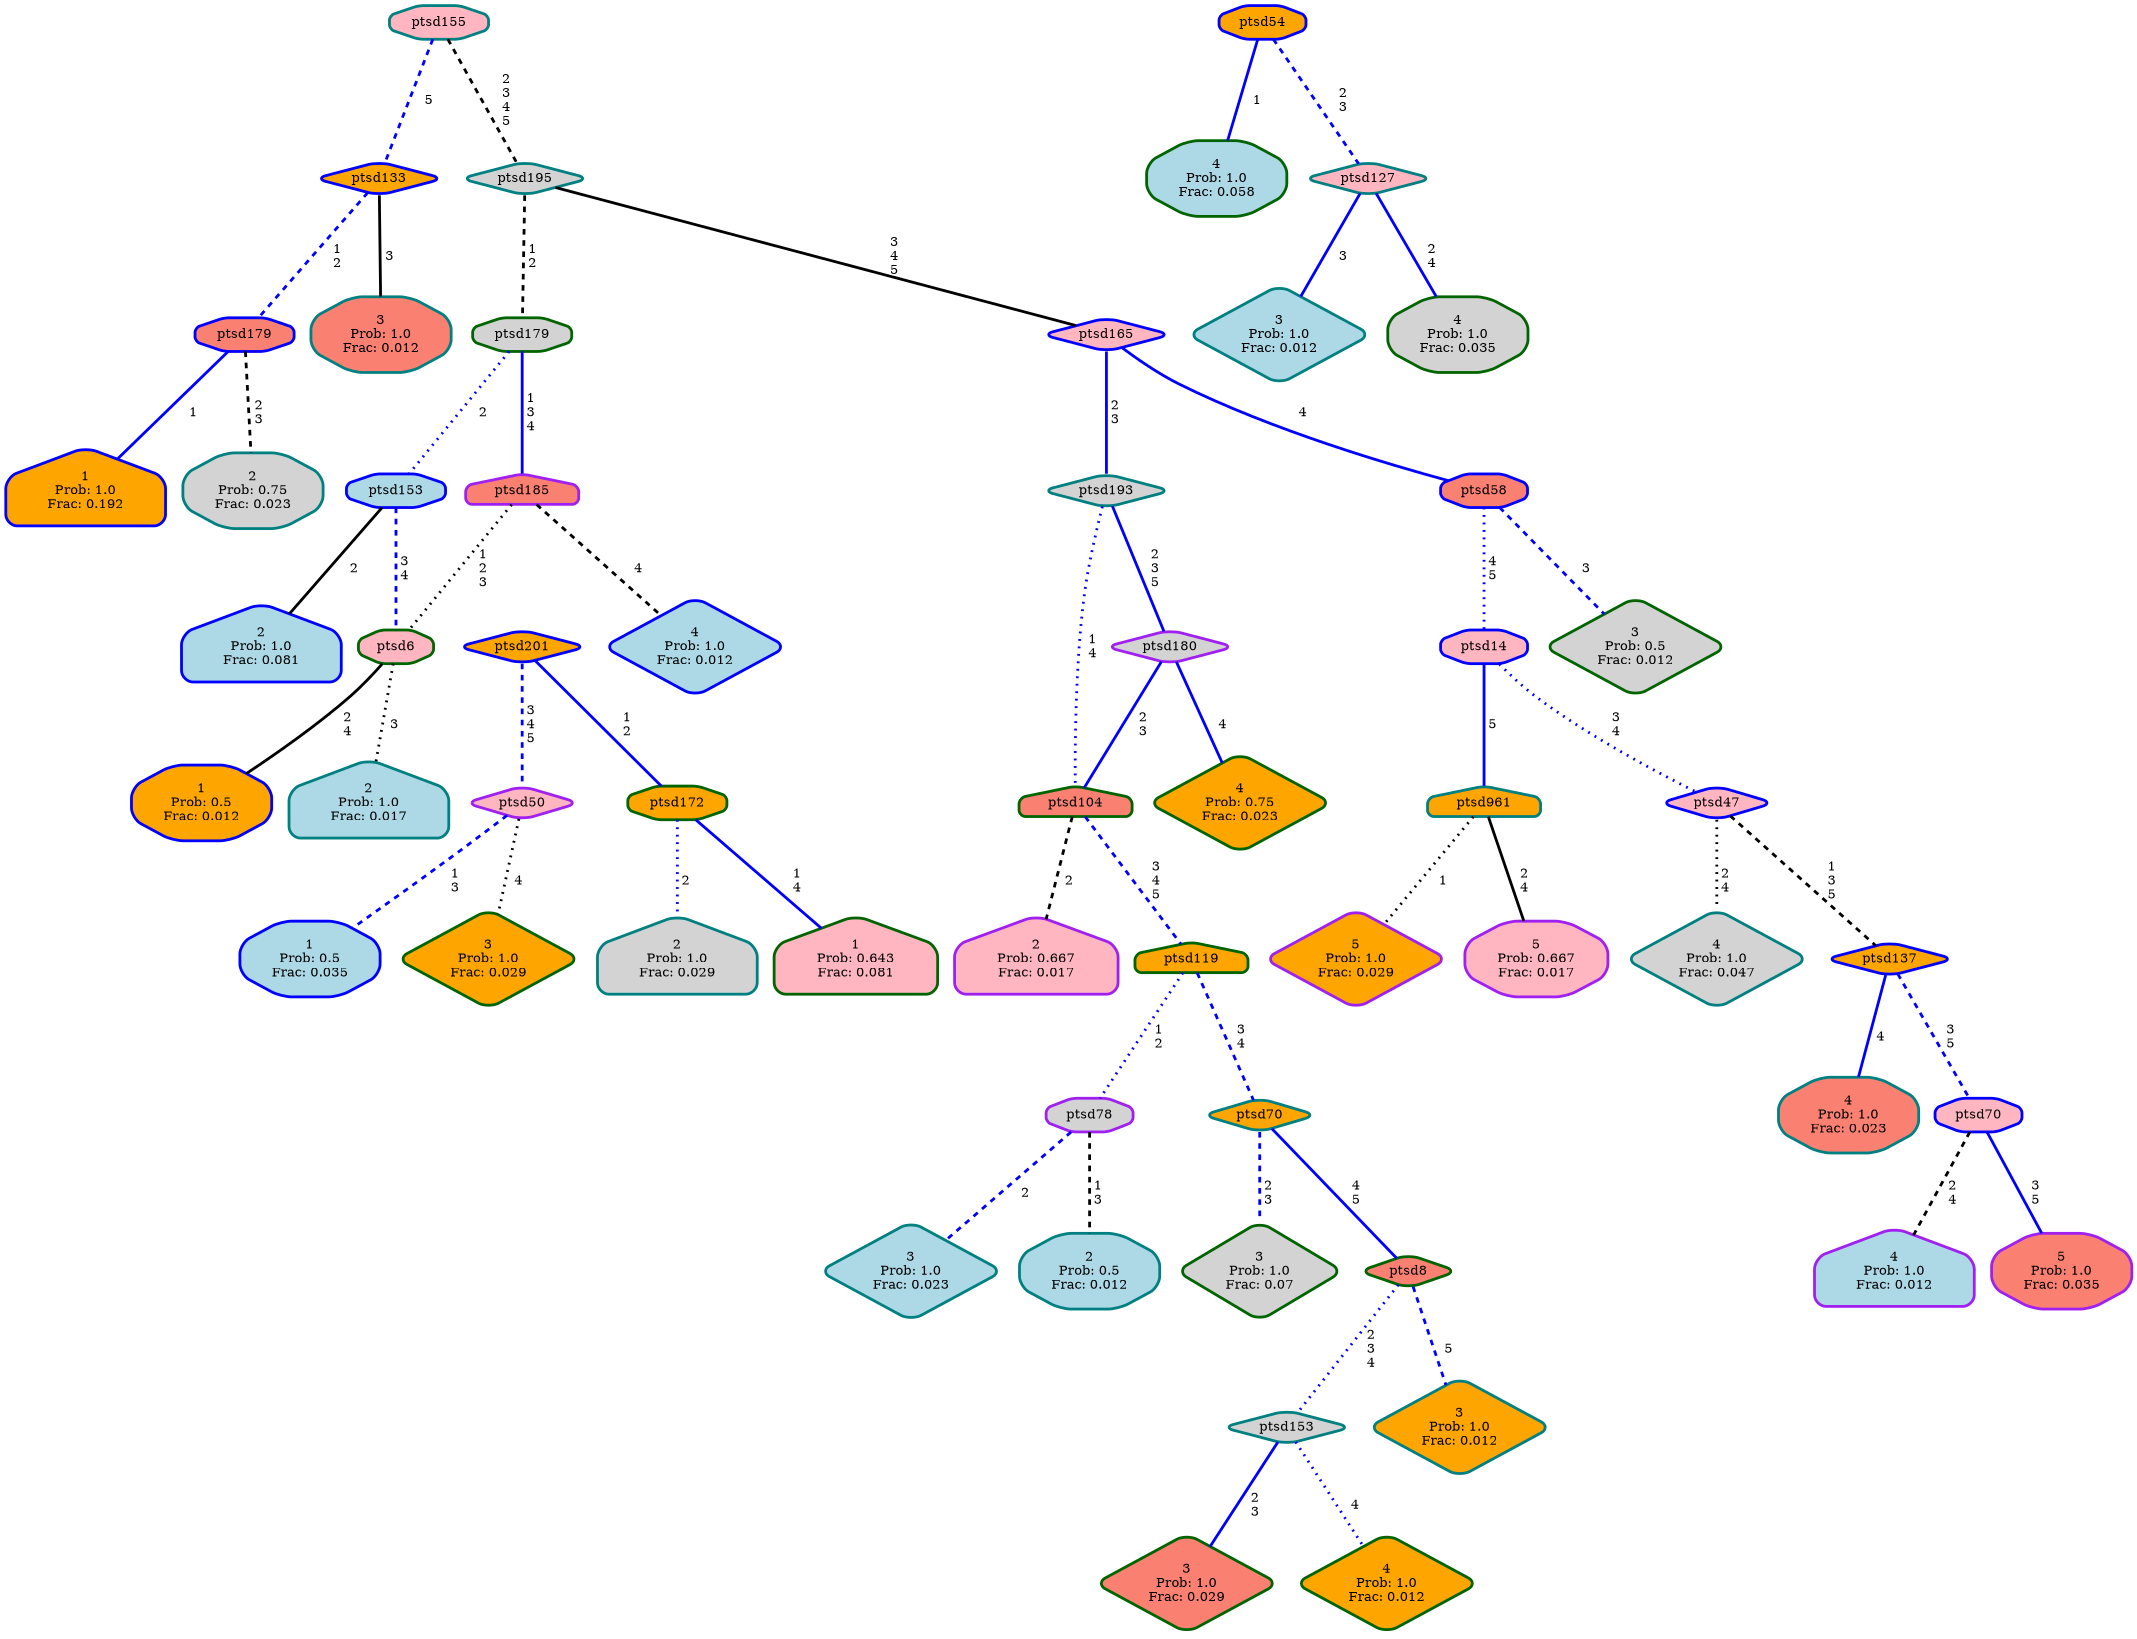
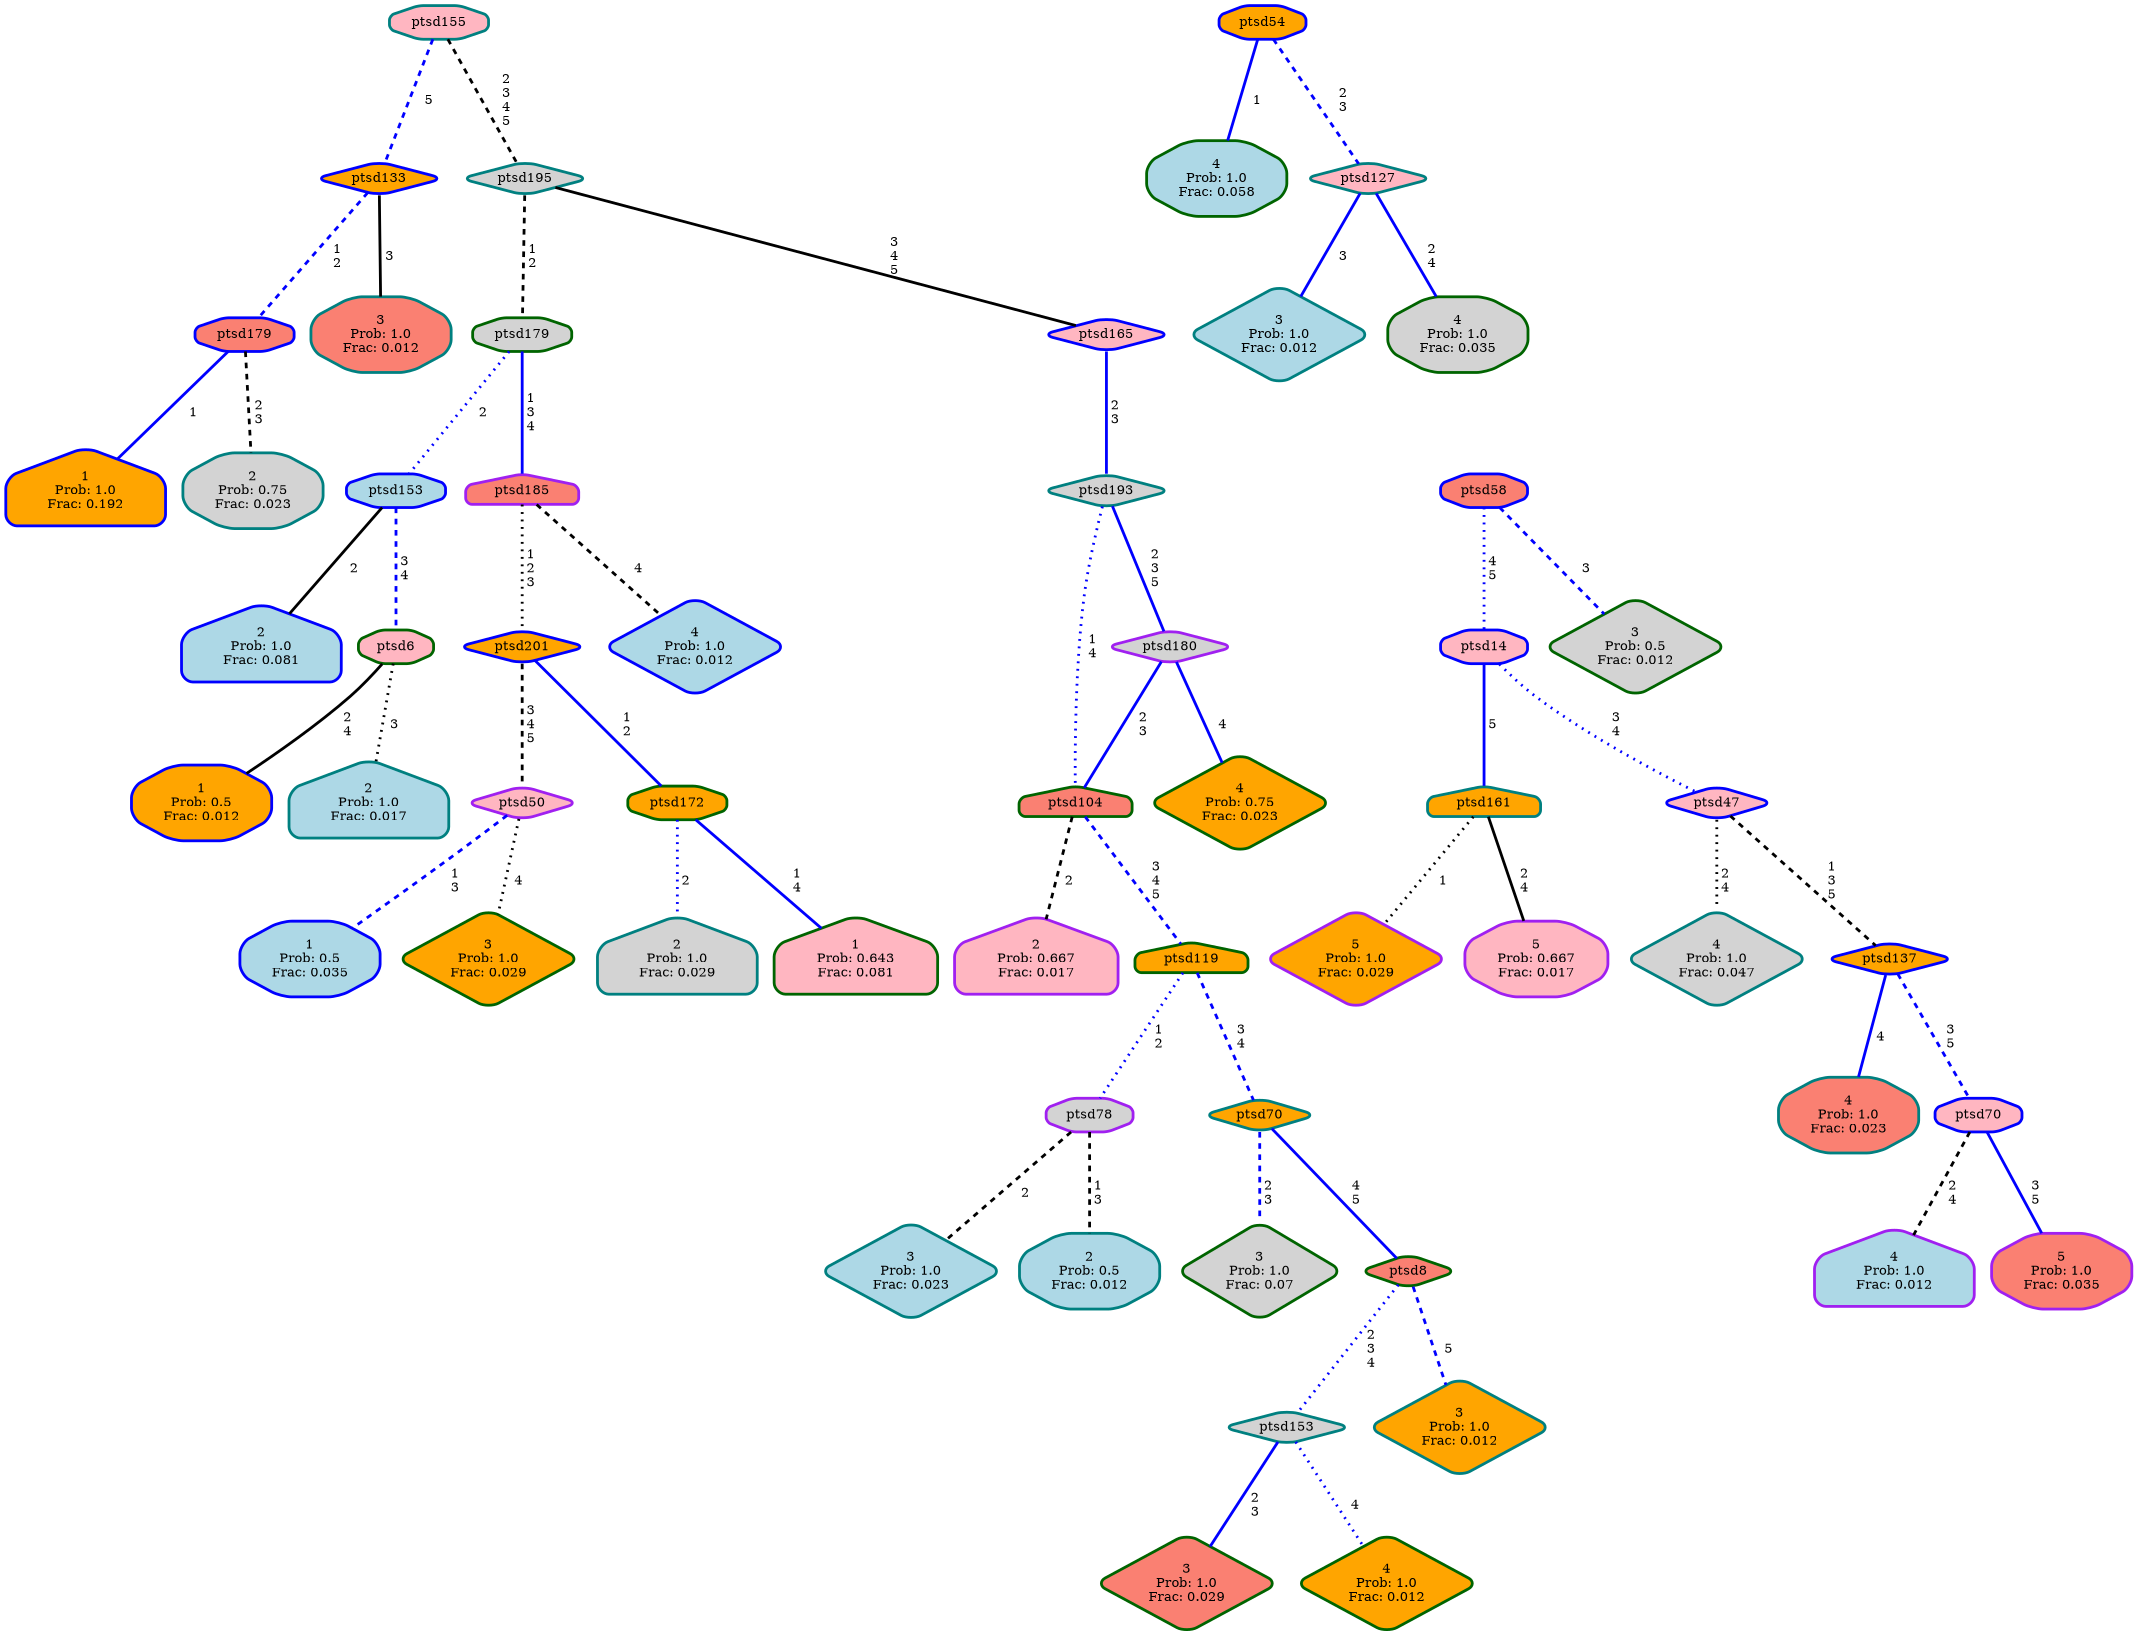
edge "ptsd165" -- "ptsd58": removed, label "4"
edge "ptsd185" -- "ptsd6": now "ptsd185" -- "ptsd201"
edge "ptsd201" -- "ptsd50": color blue -> black
node "ptsd961": label "ptsd961" -> "ptsd161"
edge "ptsd78" -- "3 Prob: 1.0 Frac: 0.023": color blue -> black
